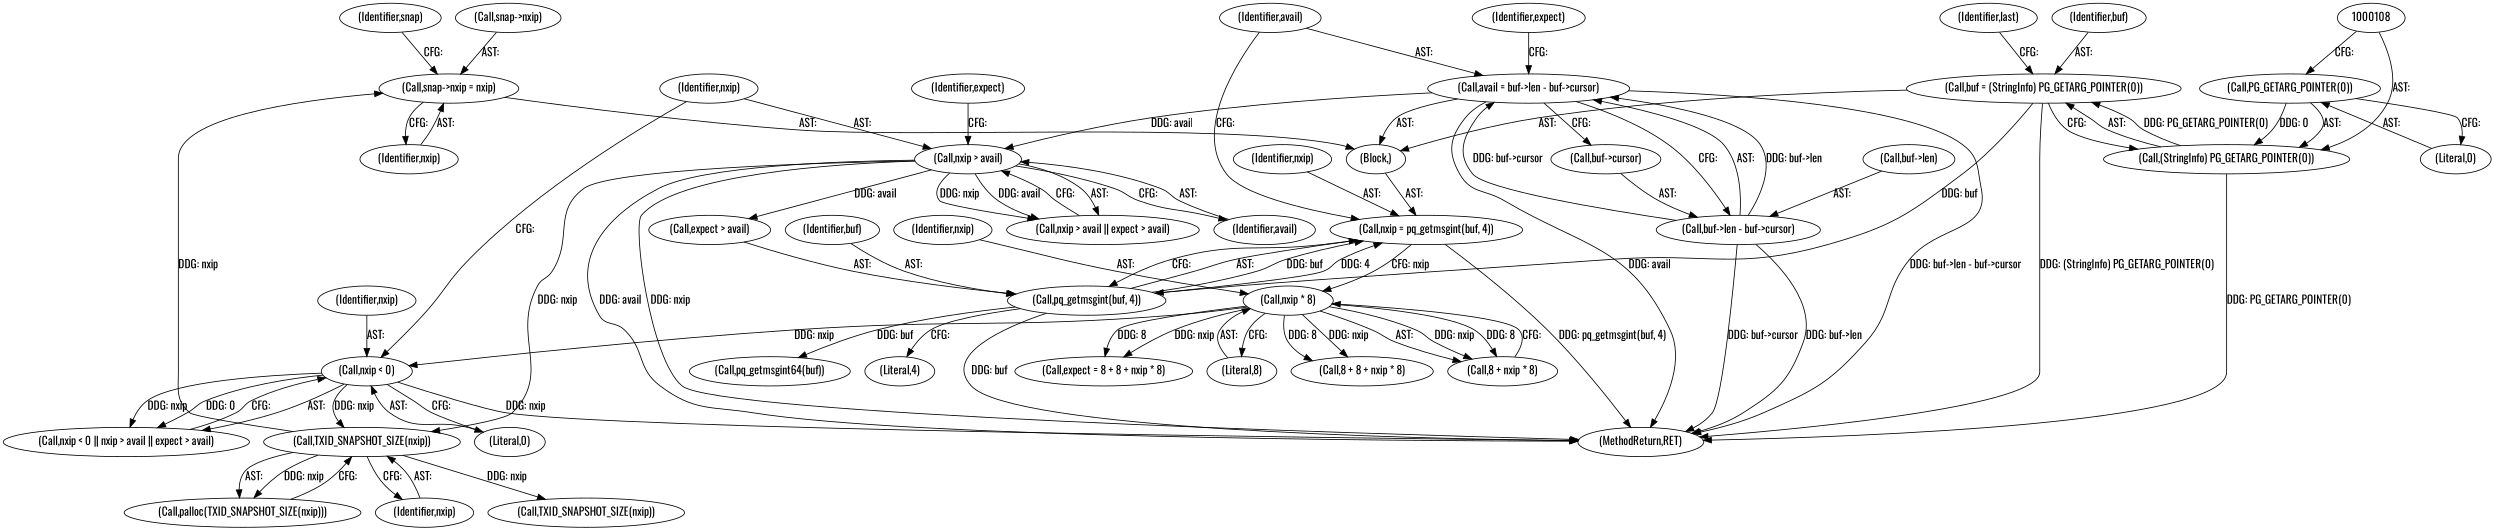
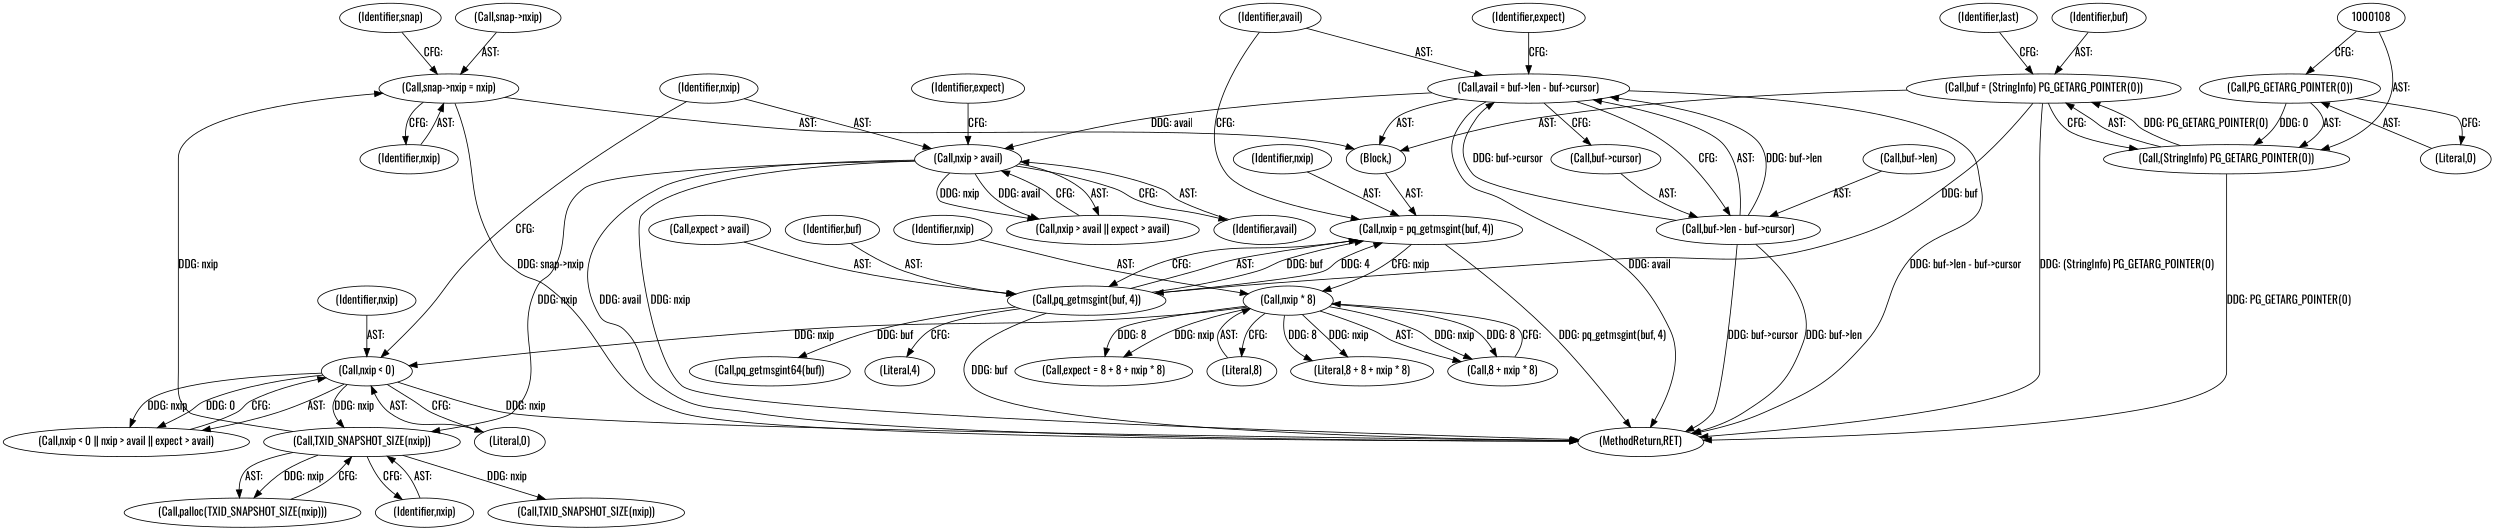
edge "(Call,nxip > avail)" -> "(Call,expect > avail)": removed, label "DDG: avail"
node "(Call,8 + 8 + nxip * 8)": label "(Call,8 + 8 + nxip * 8)" -> "(Literal,8 + 8 + nxip * 8)"
edge "(Call,snap->nxip = nxip)" -> "(MethodReturn,RET)": added, label "DDG: snap->nxip"
